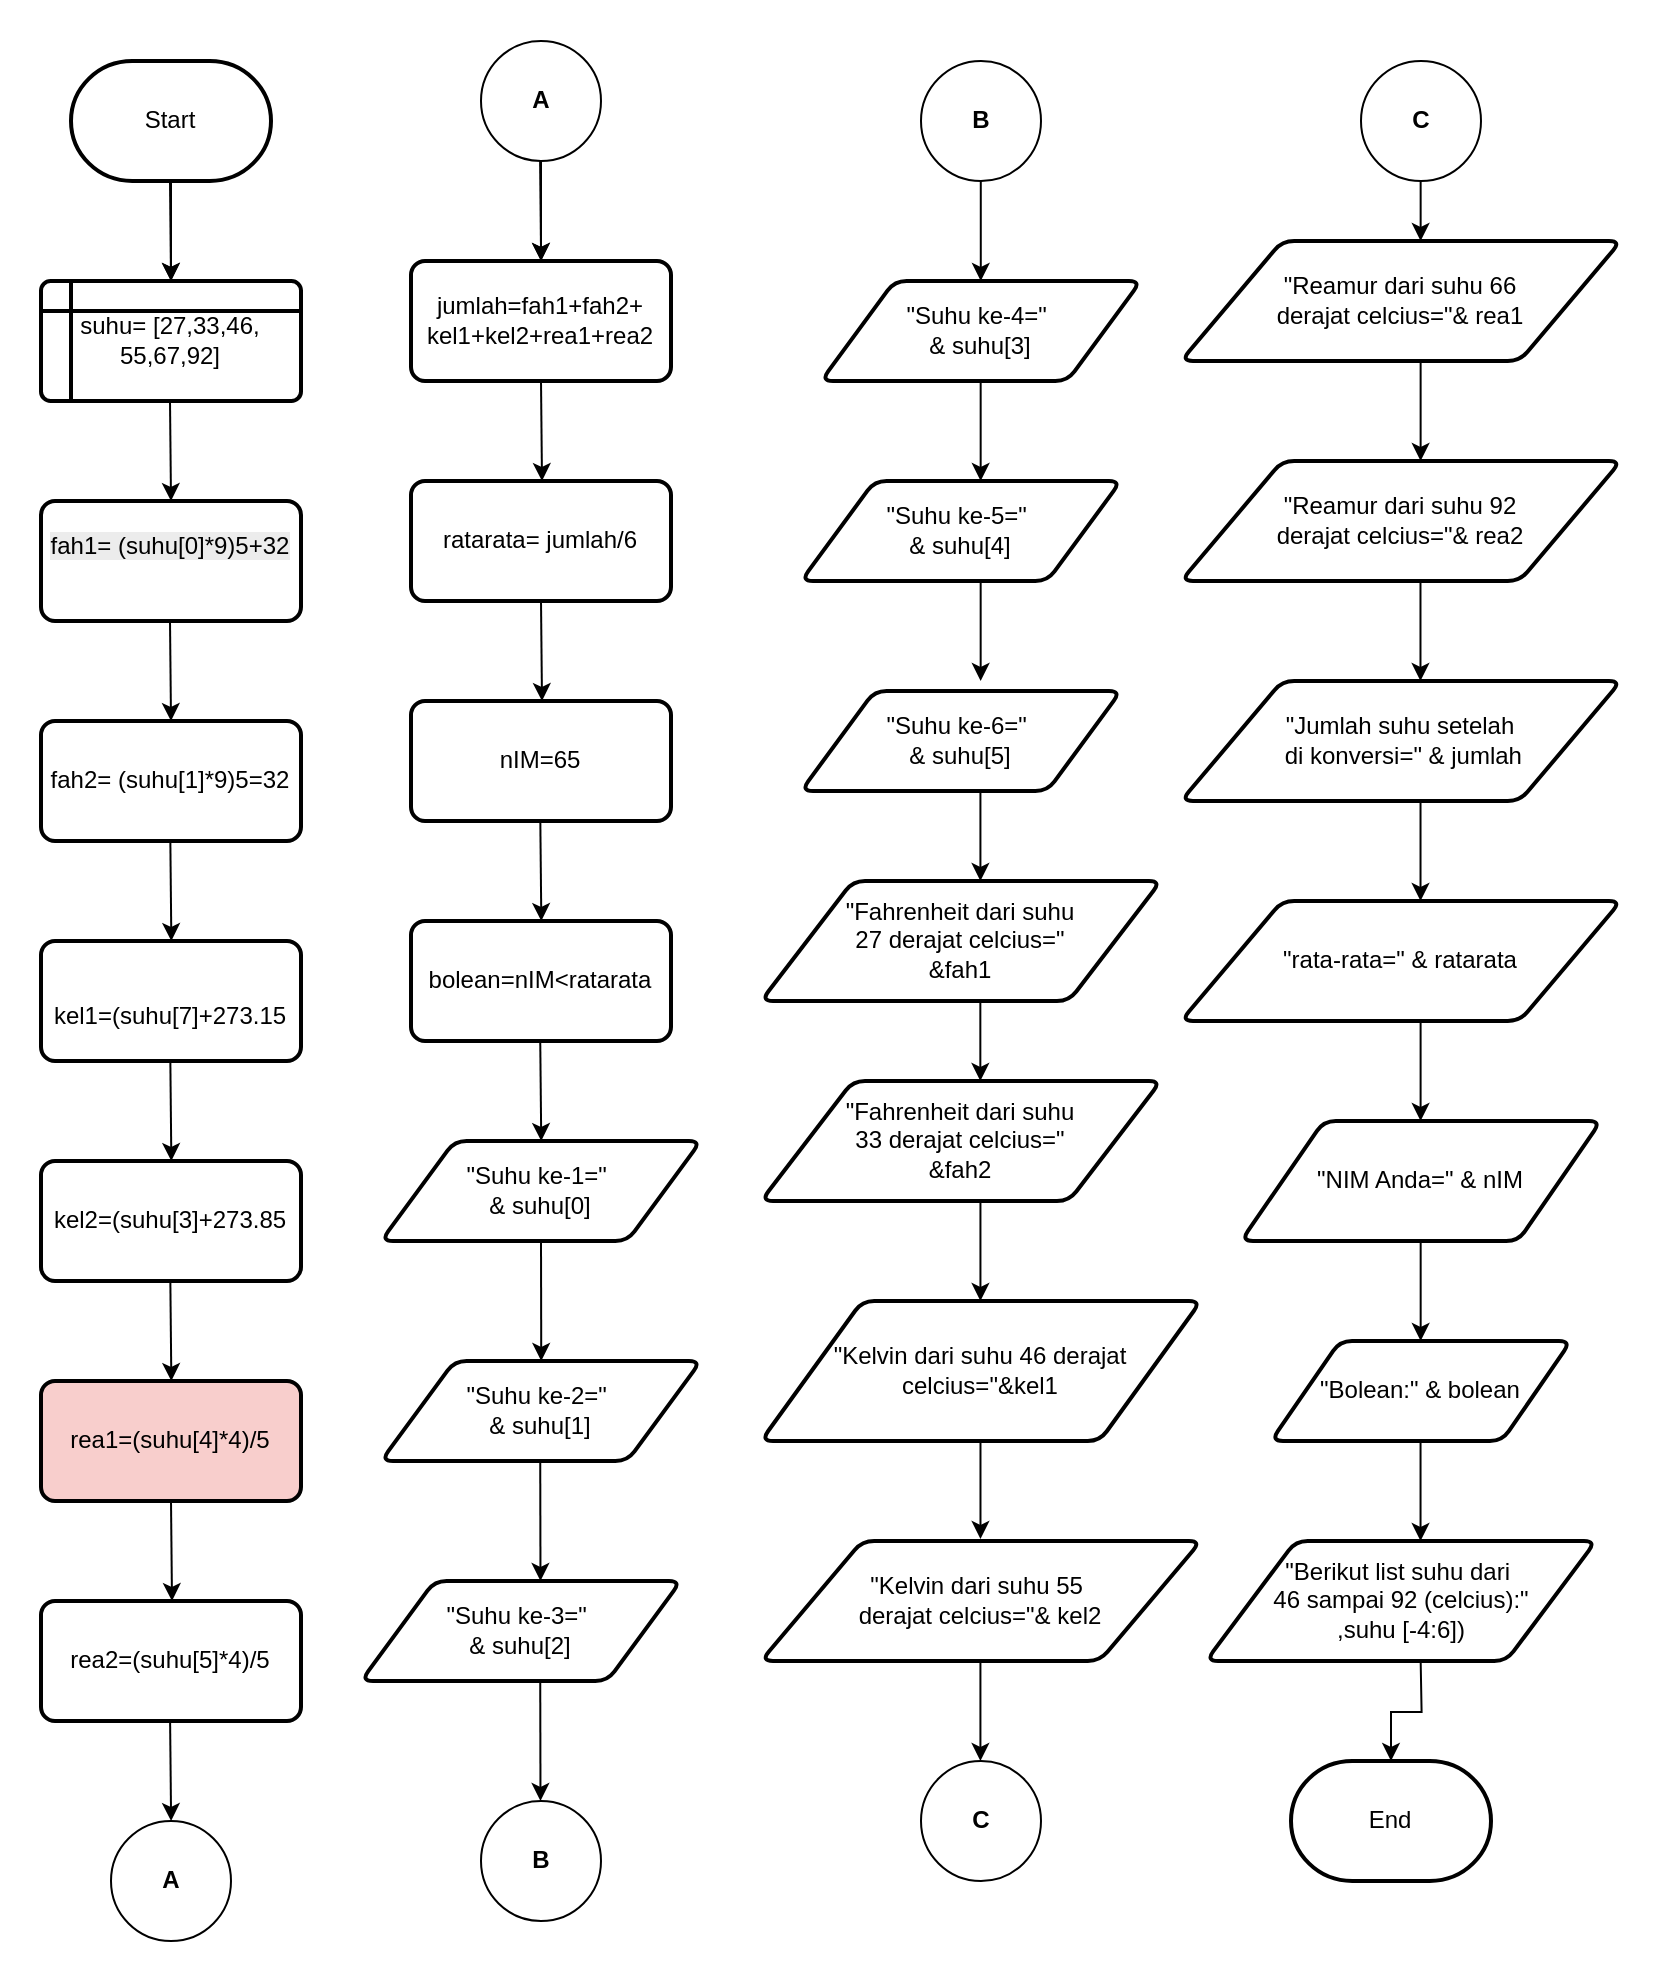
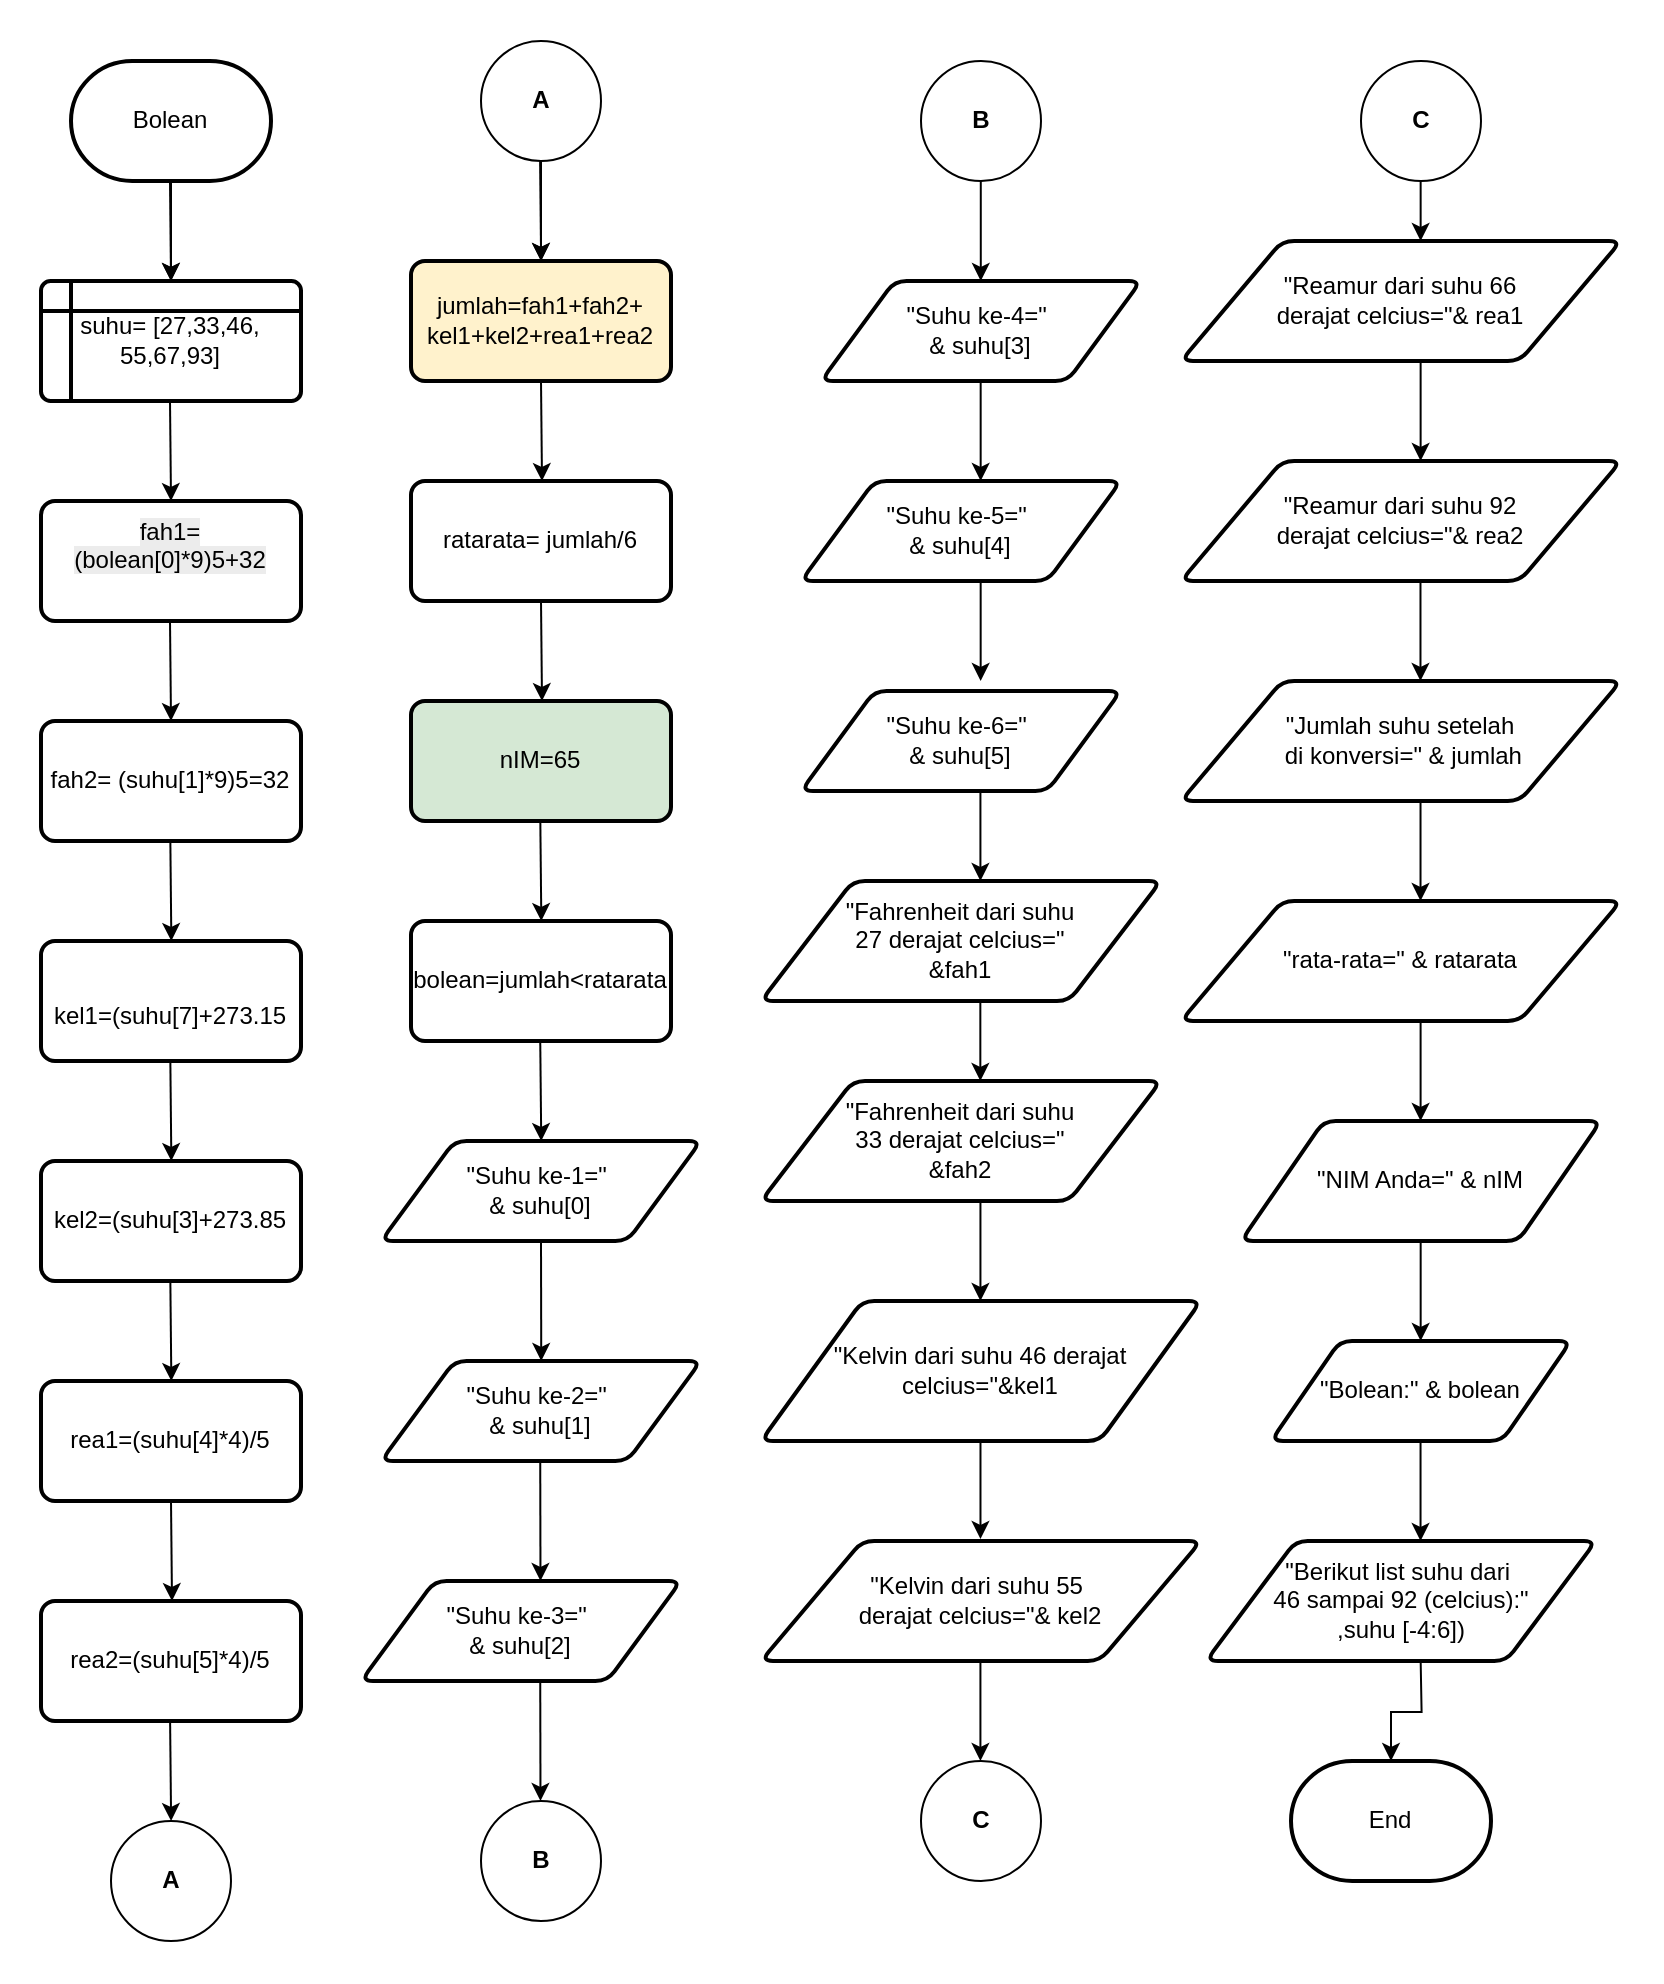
node "Start": label "Start" -> "Bolean"
node "jumlah=fah1+fah2+ kel1+kel2+rea1+rea2": fillcolor #ffffff -> #fff2cc
node "suhu= [27,33,46, 55,67,92]": label "suhu= [27,33,46, 55,67,92]" -> "suhu= [27,33,46, 55,67,93]"
node "fah1= (suhu[0]*9)5+32": label "fah1= (suhu[0]*9)5+32" -> "fah1= (bolean[0]*9)5+32"
node "nIM=65": fillcolor #ffffff -> #d5e8d4
node "bolean=nIM<ratarata": label "bolean=nIM<ratarata" -> "bolean=jumlah<ratarata"
node "rea1=(suhu[4]*4)/5": fillcolor #f8cecc -> #ffffff
